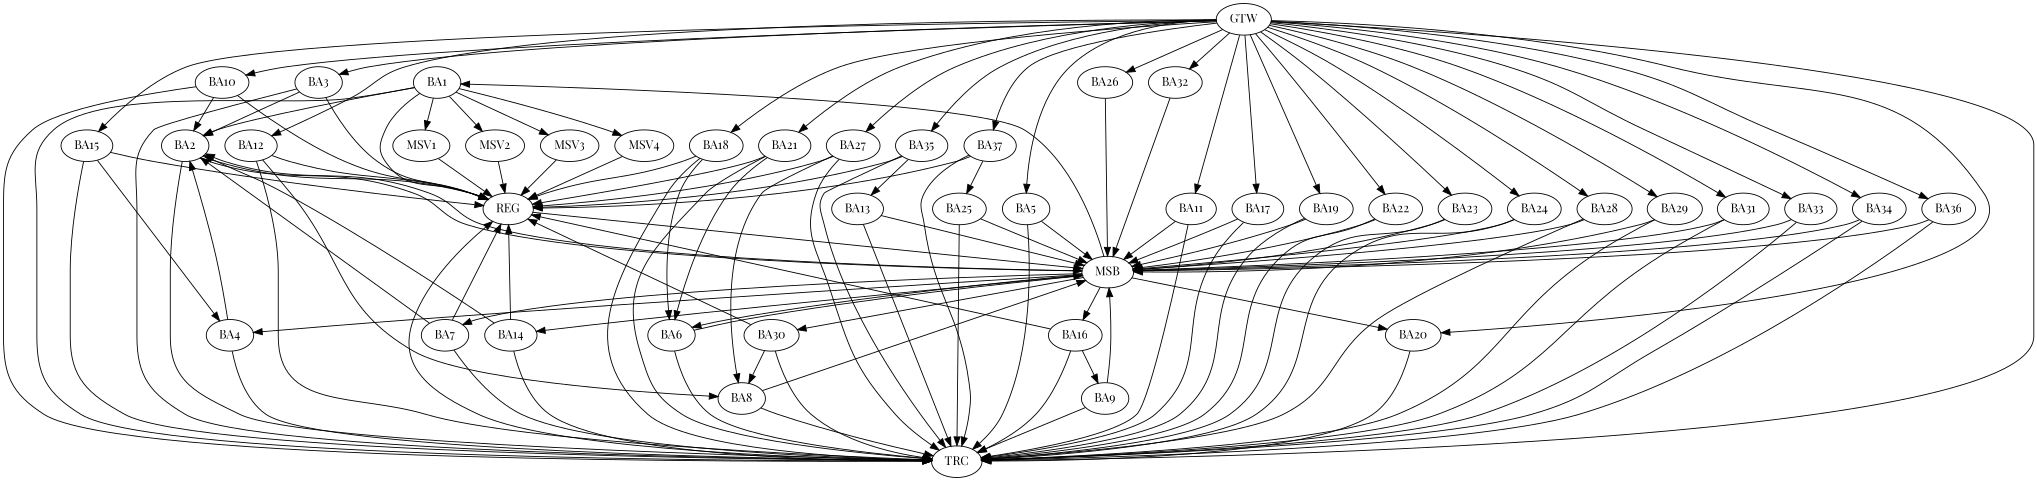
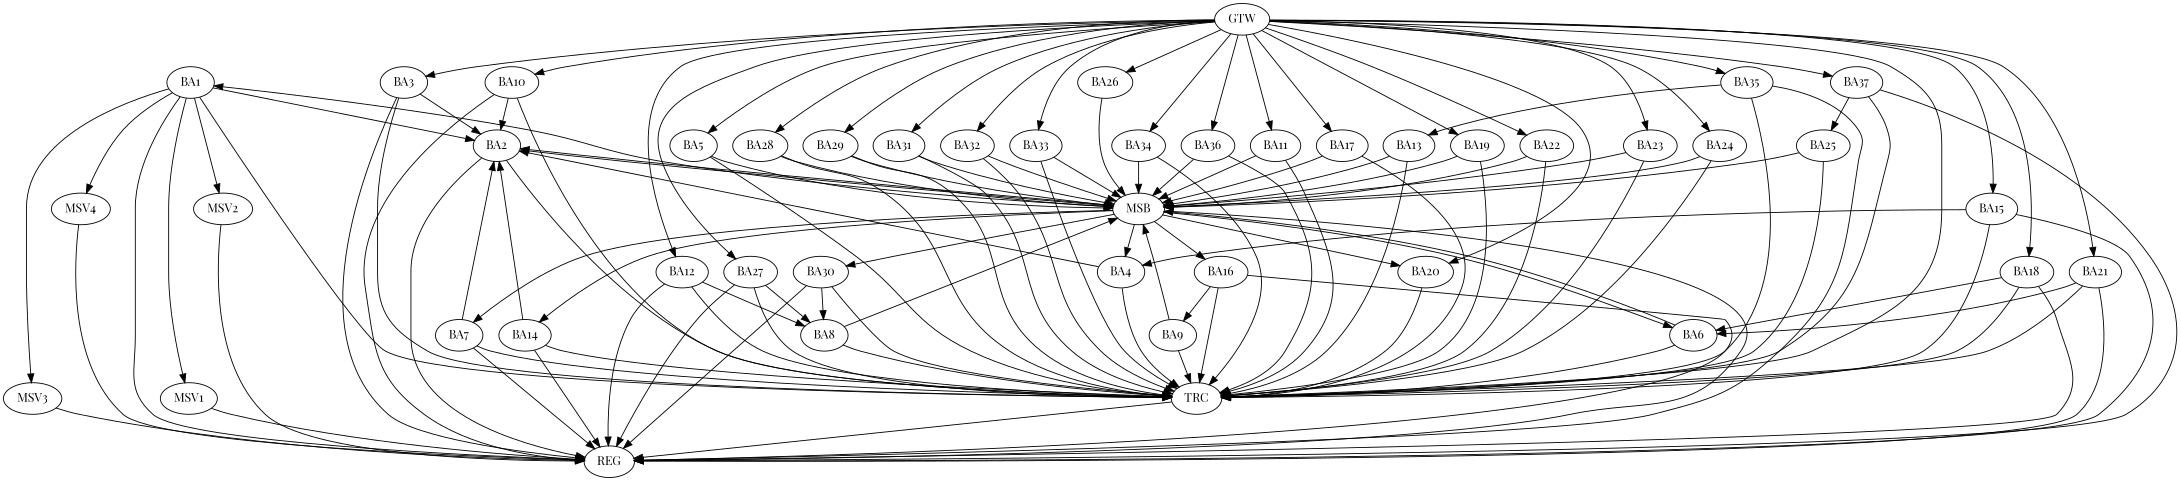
edge "REG" -> "MSB": reversed
edge "BA32" -> "TRC": added
